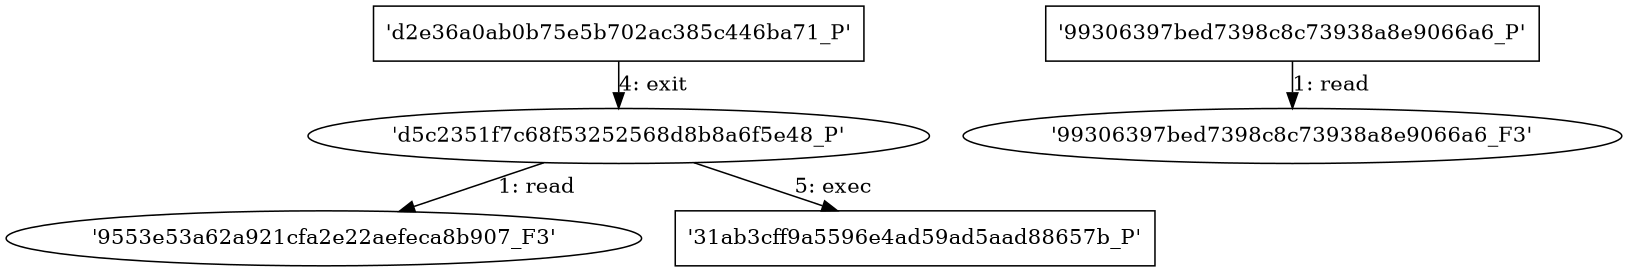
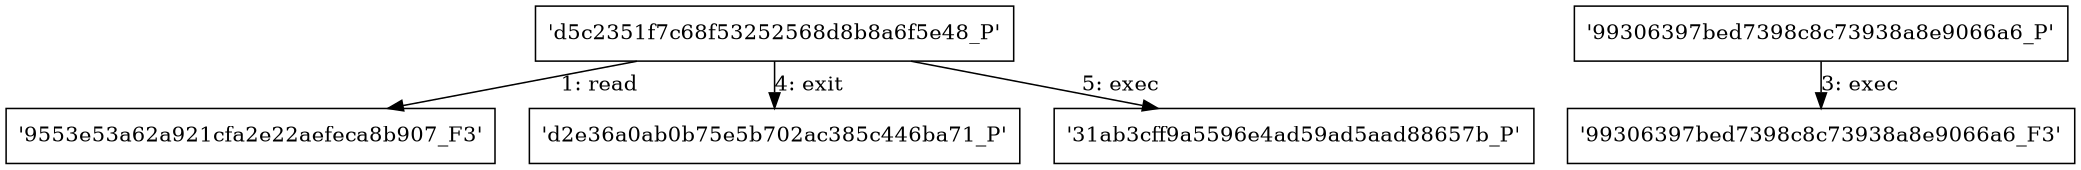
edge "'d2e36a0ab0b75e5b702ac385c446ba71_P'" -> "'d5c2351f7c68f53252568d8b8a6f5e48_P'": reversed
edge "'99306397bed7398c8c73938a8e9066a6_P'" -> "'99306397bed7398c8c73938a8e9066a6_F3'": label "1: read" -> "3: exec"
node "'d5c2351f7c68f53252568d8b8a6f5e48_P'": shape ellipse -> box
node "'99306397bed7398c8c73938a8e9066a6_F3'": shape ellipse -> box
node "'9553e53a62a921cfa2e22aefeca8b907_F3'": shape ellipse -> box
